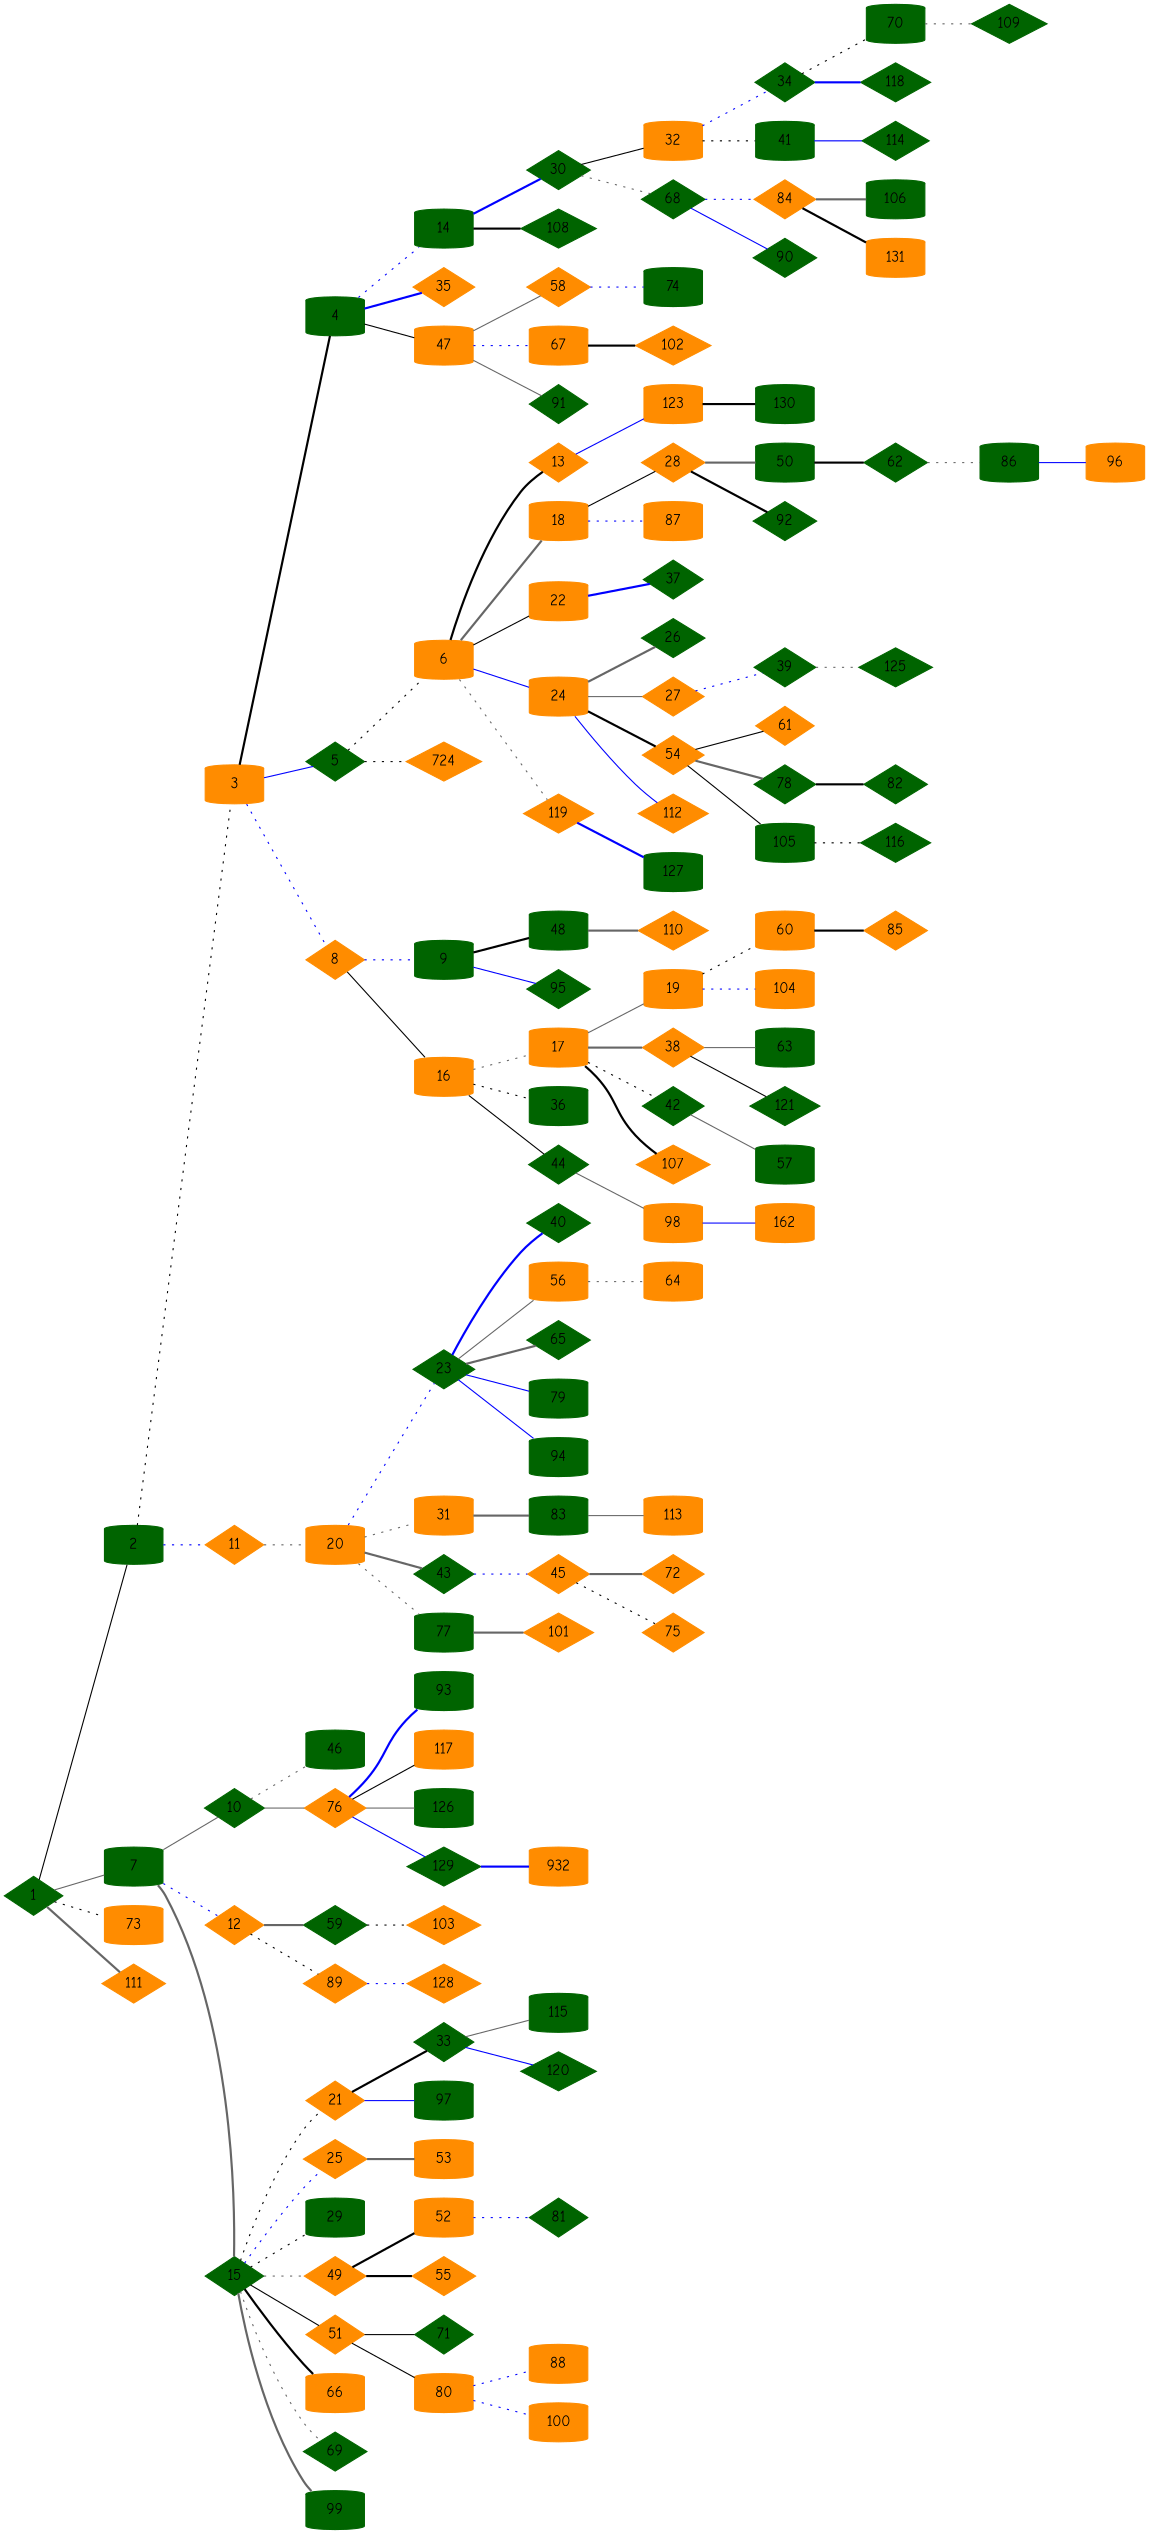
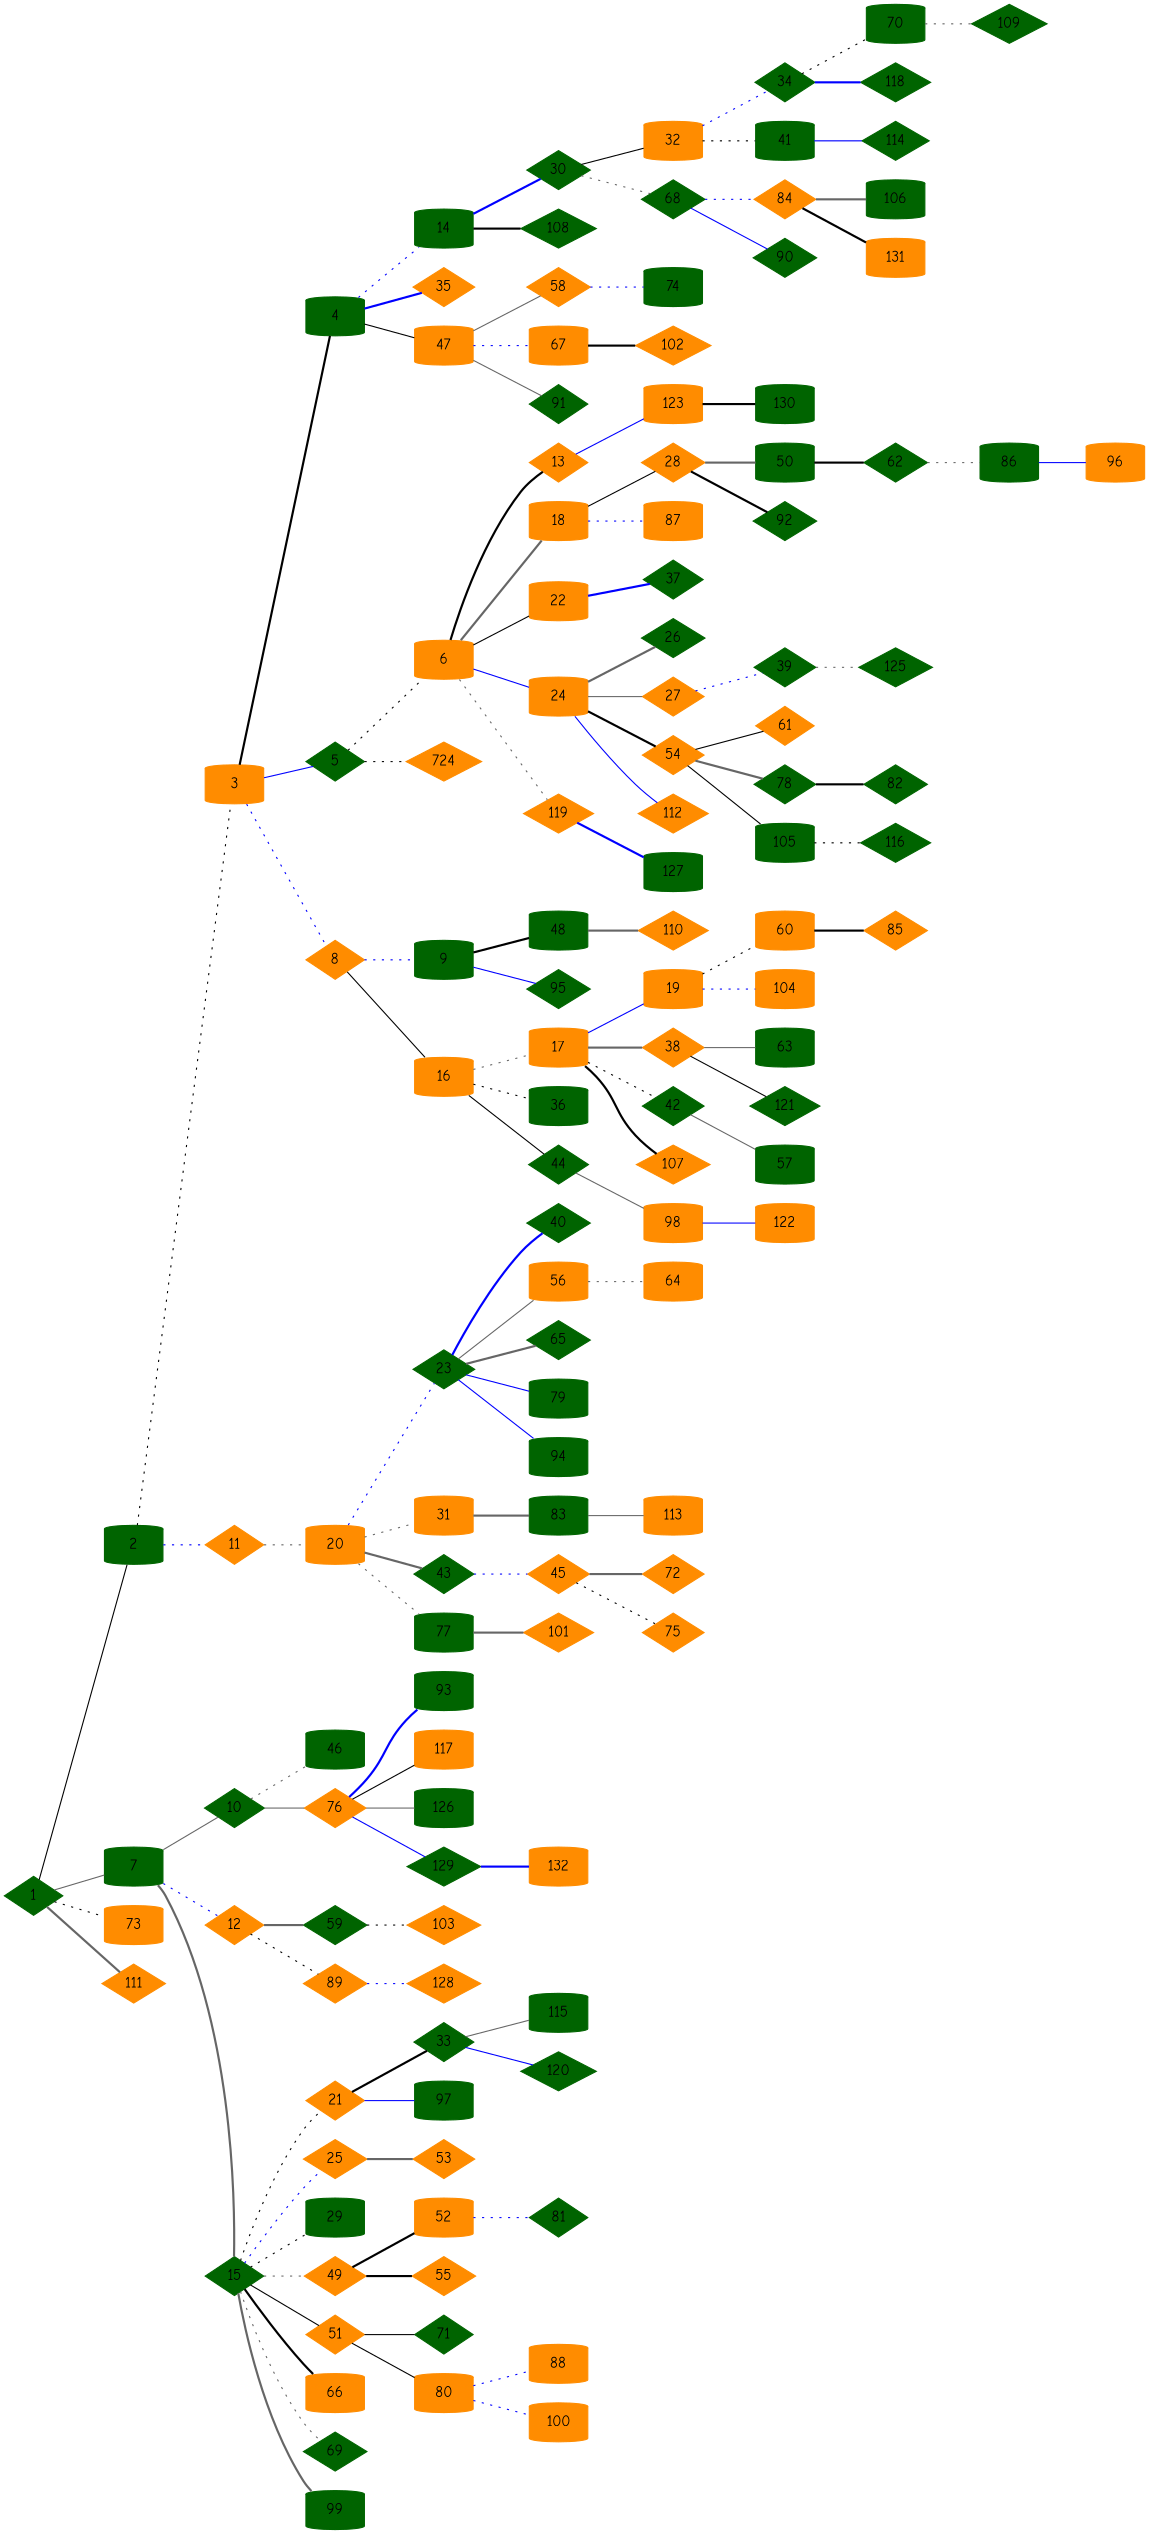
edge "19" -- "17": color gray40 -> blue
node "162": label "162" -> "122"
node "932": label "932" -> "132"
node "53": shape cylinder -> diamond
